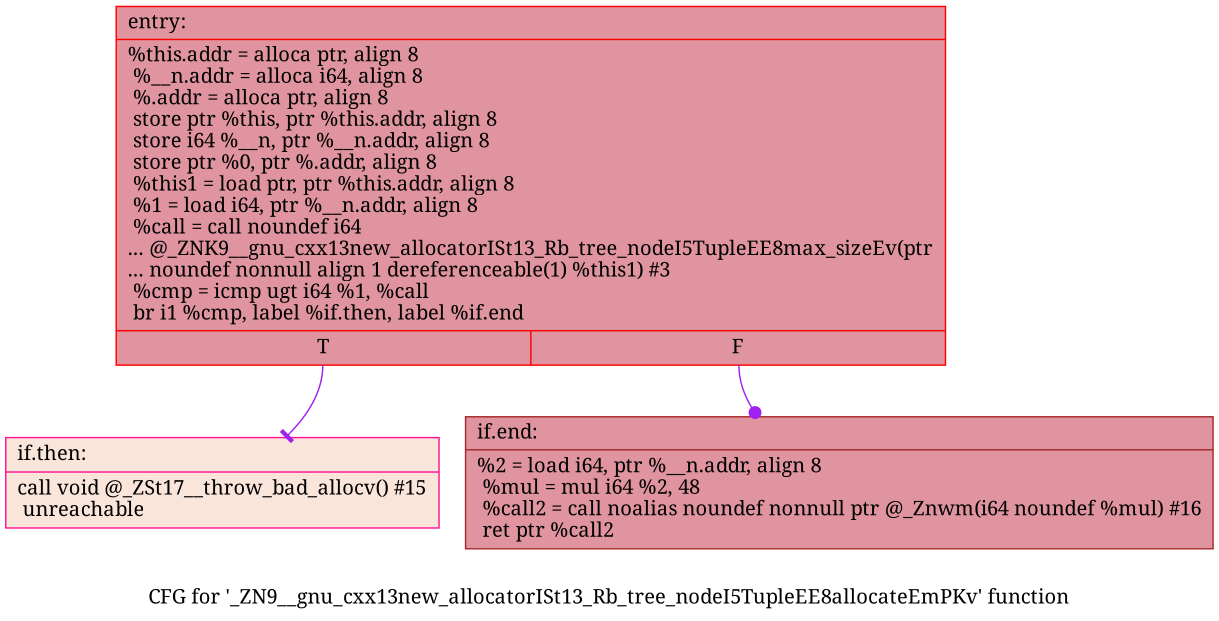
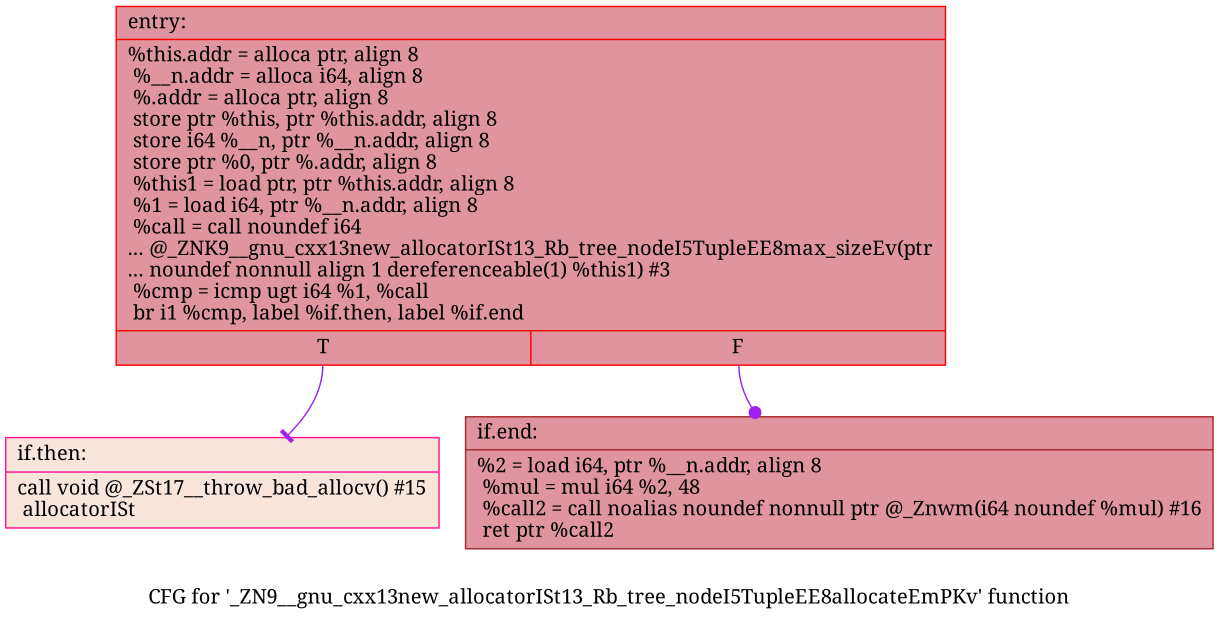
node "if.then:": text "unreachable" -> "allocatorISt"
